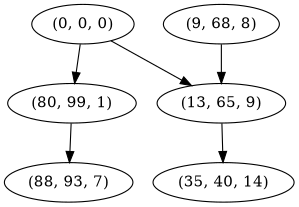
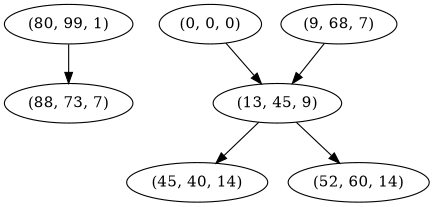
node "(9, 68, 8)": label "(9, 68, 8)" -> "(9, 68, 7)"
edge "(0, 0, 0)" -> "(80, 99, 1)": removed
node "(13, 65, 9)": label "(13, 65, 9)" -> "(13, 45, 9)"
node "(88, 93, 7)": label "(88, 93, 7)" -> "(88, 73, 7)"
node "(35, 40, 14)": label "(35, 40, 14)" -> "(45, 40, 14)"
node "(52, 60, 14)": added
